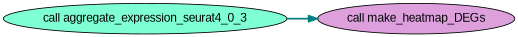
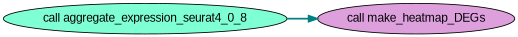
node "call aggregate_expression_seurat4_0_3": label "call aggregate_expression_seurat4_0_3" -> "call aggregate_expression_seurat4_0_8"
